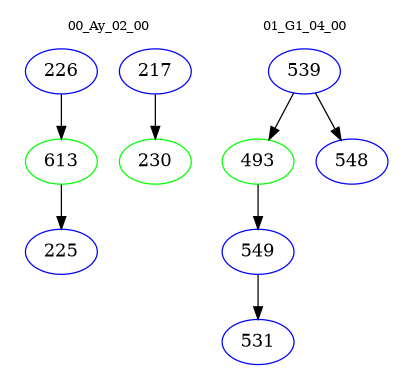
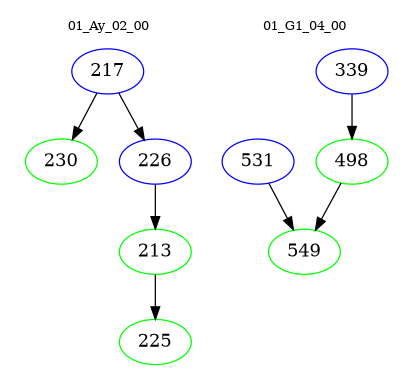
cluster "00_Ay_02_00": label "00_Ay_02_00" -> "01_Ay_02_00"
node "539": label "539" -> "339"
edge "217" -> "226": added
node "613": label "613" -> "213"
node "493": label "493" -> "498"
node "548": removed
node "225": color blue -> green
node "549": color blue -> green
edge "549" -> "531": reversed
